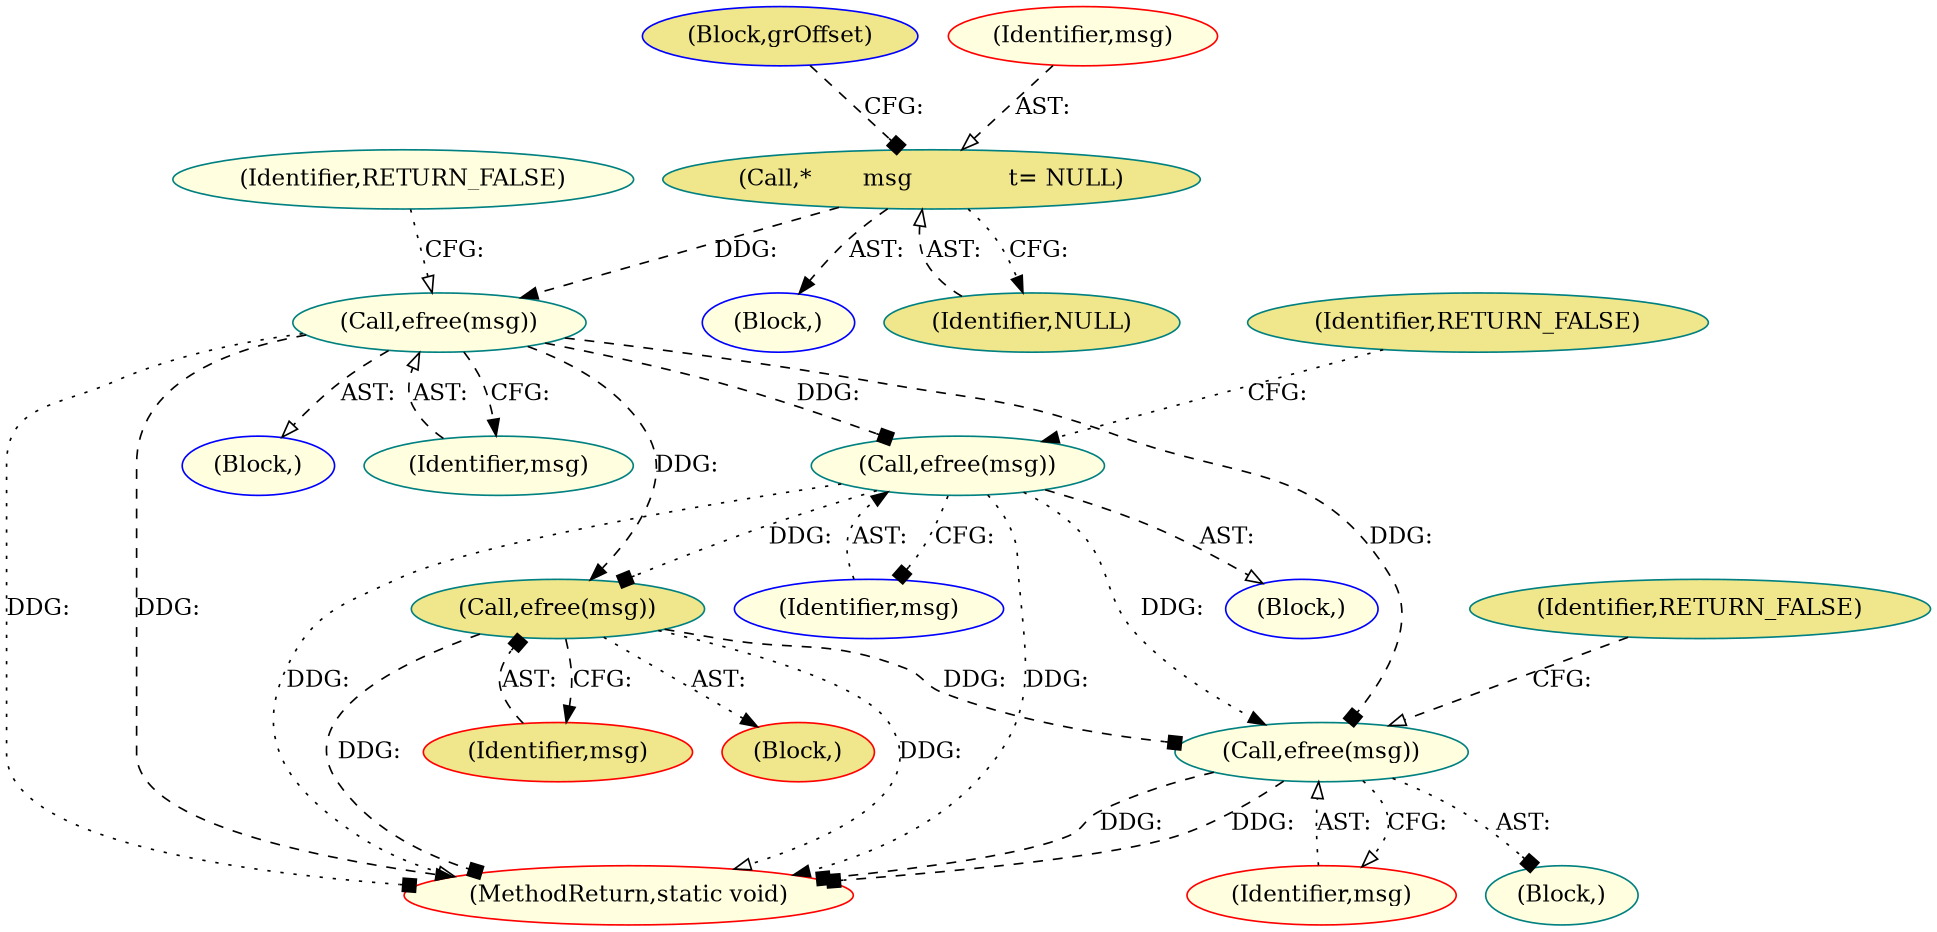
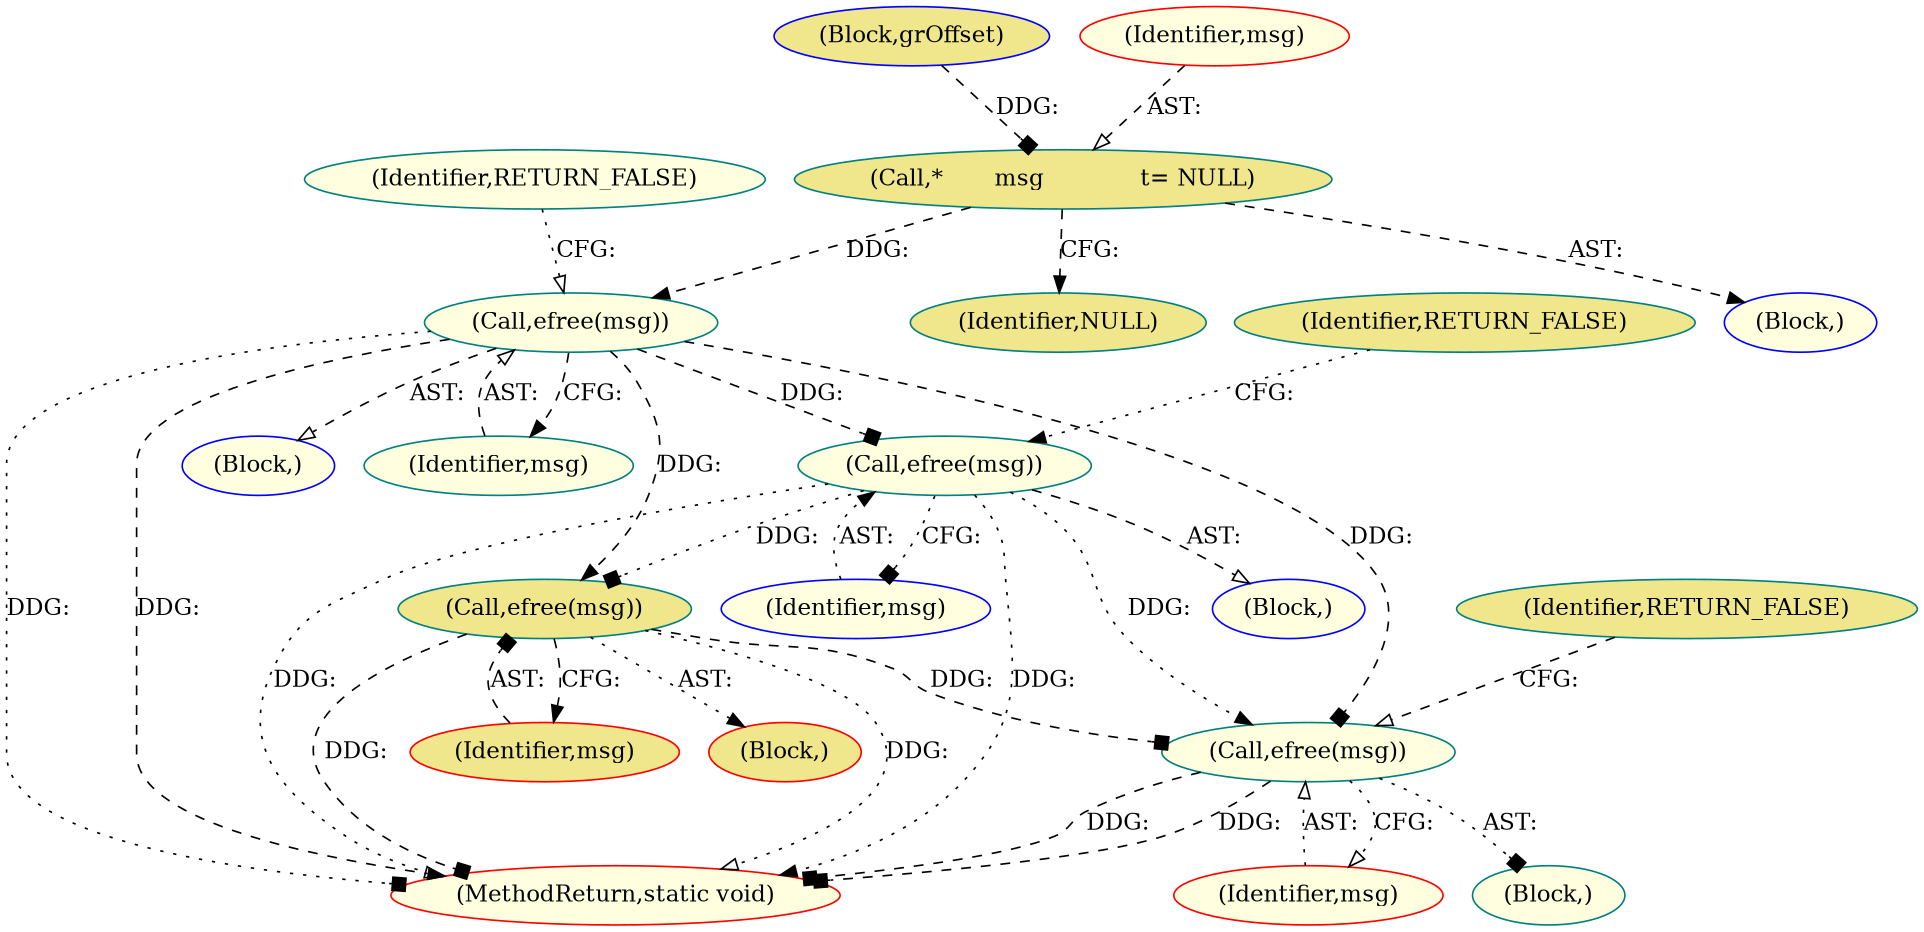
edge "(Block,grOffset)" -> "(Call,*       msg             t= NULL)": label "CFG: " -> "DDG: "
edge "(Call,*       msg             t= NULL)" -> "(Identifier,NULL)": style dotted -> dashed
edge "(Identifier,NULL)" -> "(Call,*       msg             t= NULL)": removed, label "AST:"
